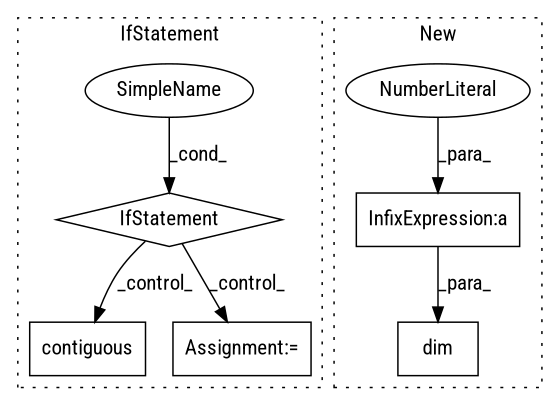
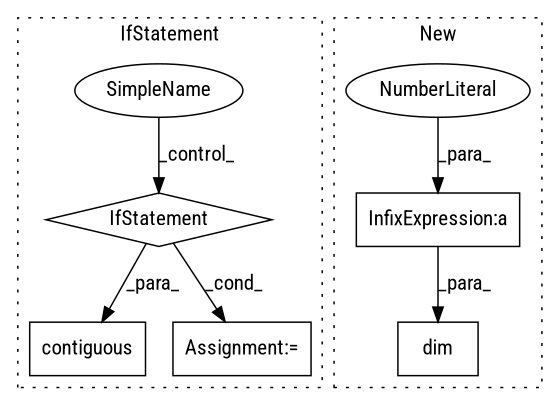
edge "SimpleName" -> "IfStatement": label "_cond_" -> "_control_"
edge "IfStatement" -> "contiguous": label "_control_" -> "_para_"
edge "IfStatement" -> "Assignment:=": label "_control_" -> "_cond_"
